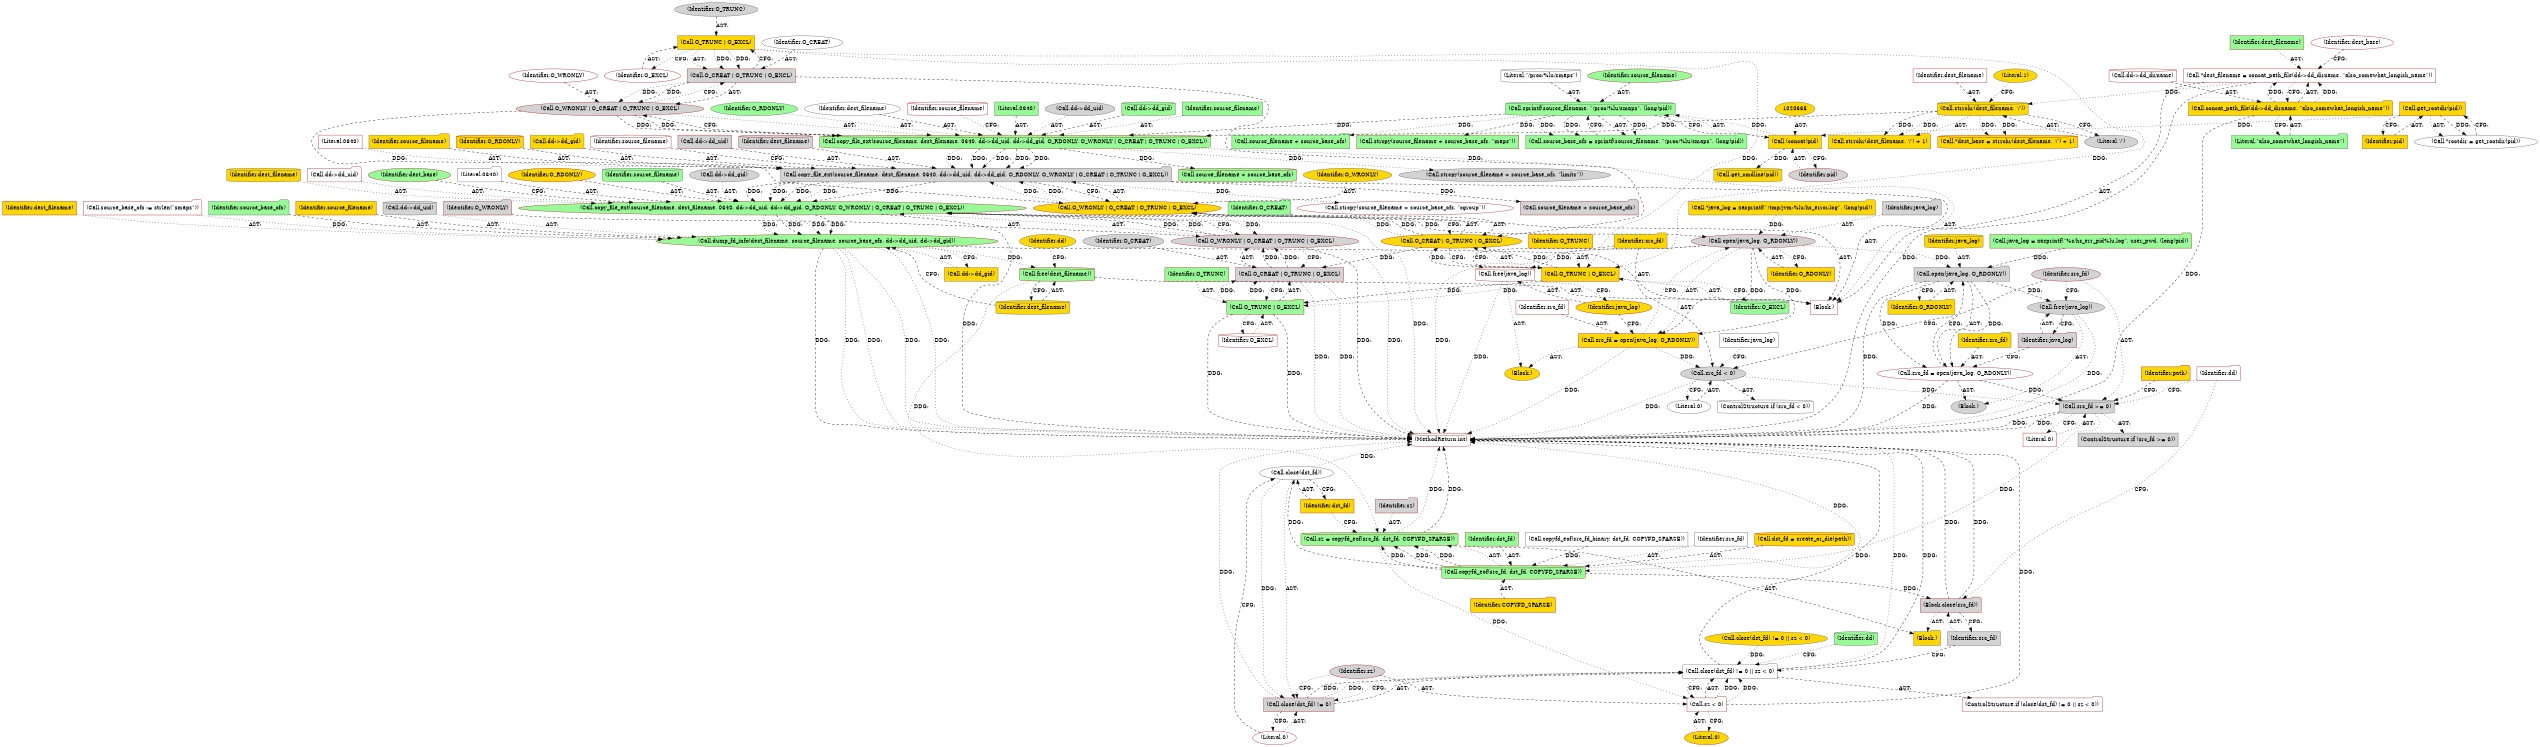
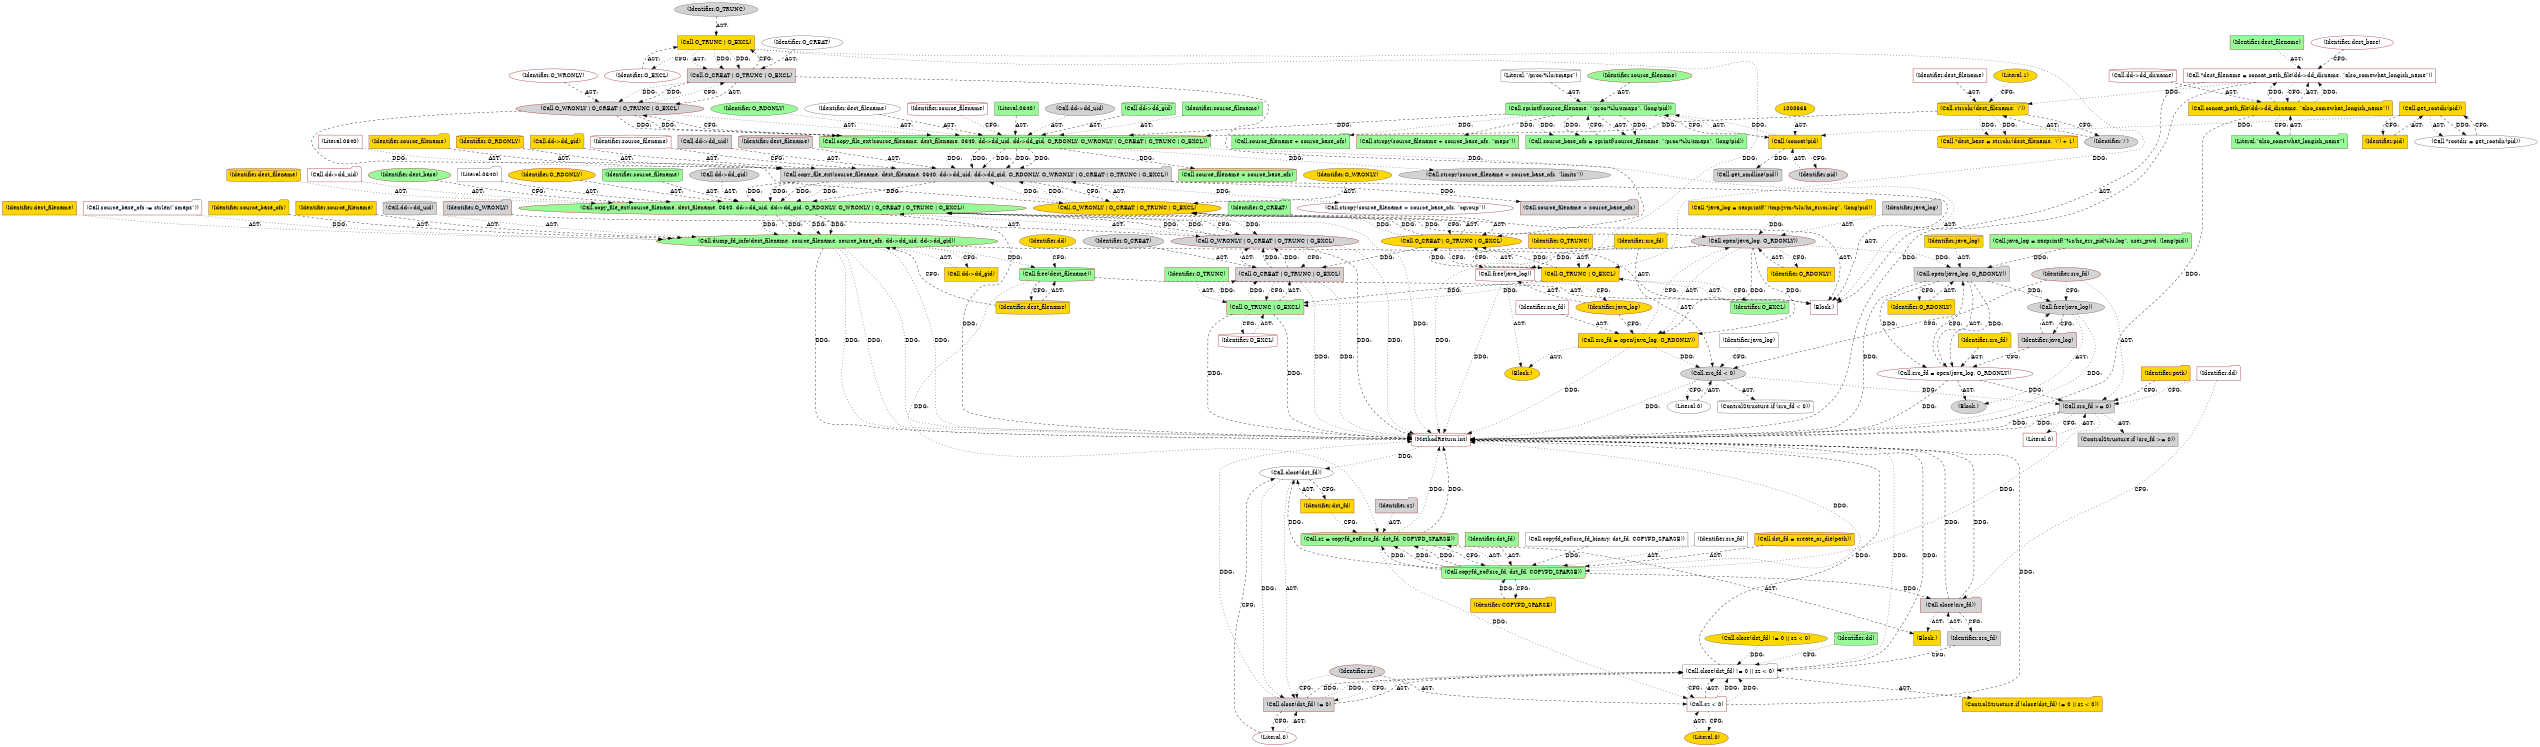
node "1020668": label "1020668" -> "1000668"
node "(Call,strrchr(dest_filename, '/') + 1)": removed
node "(Literal,'/')": label "(Literal,'/')" -> "(Identifier,'/')"
node "(Call,get_cmdline(pid))": fillcolor gold -> lightgrey
node "(Identifier,source_base_ofs)": fillcolor palegreen -> gold
edge "(Call,close(dst_fd))" -> "(MethodReturn,int)": reversed
edge "(Call,sz = copyfd_eof(src_fd, dst_fd, COPYFD_SPARSE))" -> "(Call,copyfd_eof(src_fd, dst_fd, COPYFD_SPARSE))": added, label "CFG:"
edge "(Call,copyfd_eof(src_fd, dst_fd, COPYFD_SPARSE))" -> "(Identifier,COPYFD_SPARSE)": added, label "CFG:"
edge "(Identifier,COPYFD_SPARSE)" -> "(Call,copyfd_eof(src_fd, dst_fd, COPYFD_SPARSE))": label "AST: " -> "DDG: "
node "(Block,close(src_fd))": label "(Block,close(src_fd))" -> "(Call,close(src_fd))"
node "(ControlStructure,if (close(dst_fd) != 0 || sz < 0))": fillcolor white -> gold
